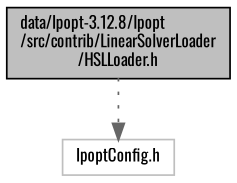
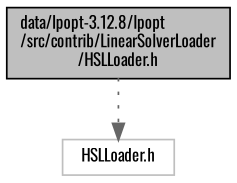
node "IpoptConfig.h": label "IpoptConfig.h" -> "HSLLoader.h"
